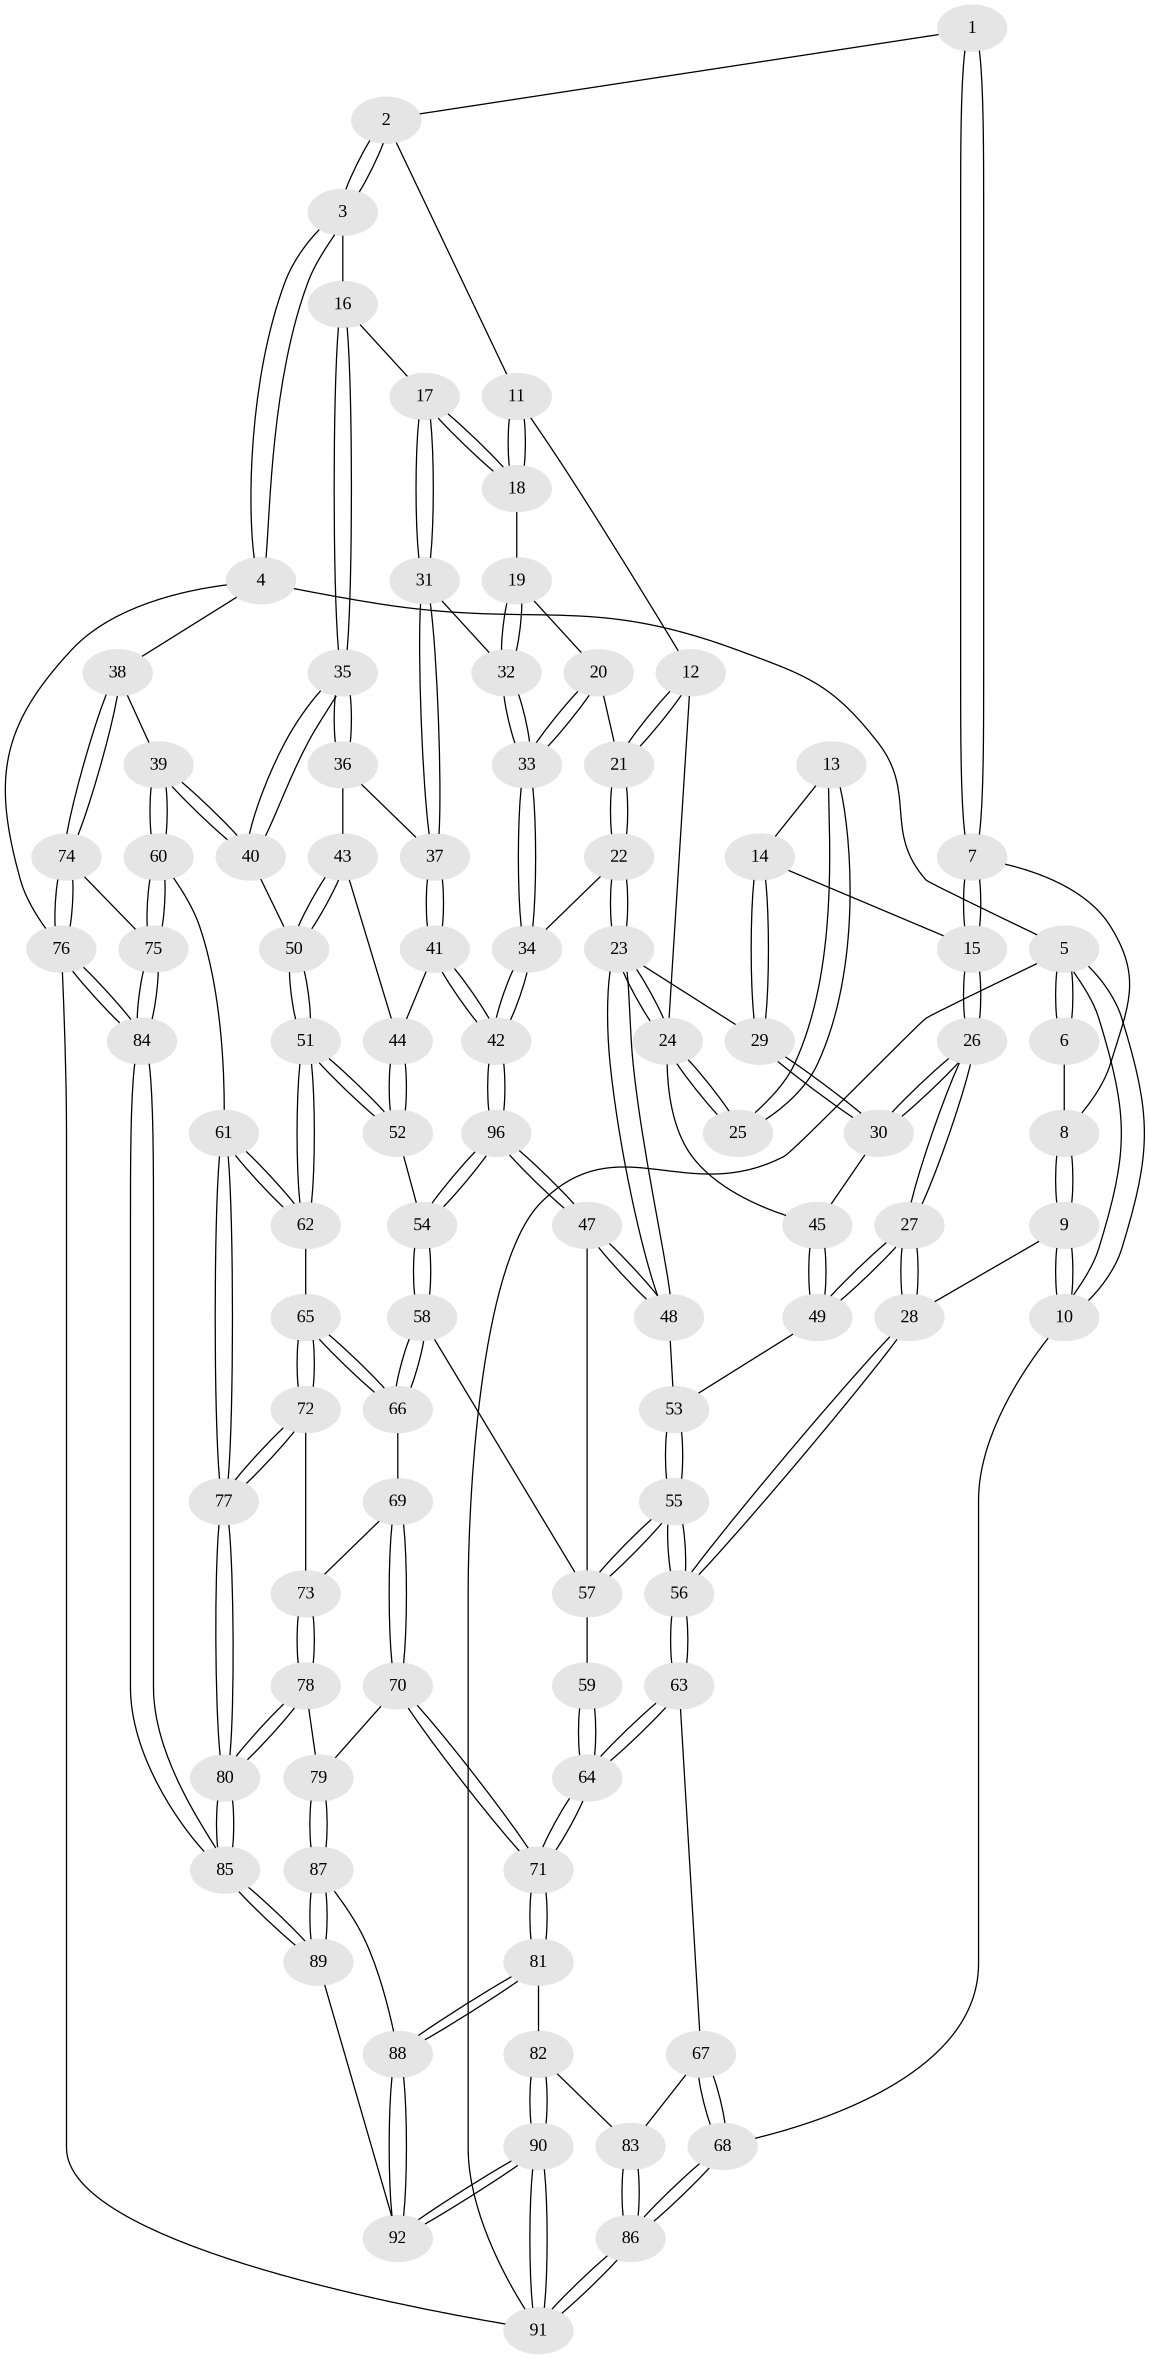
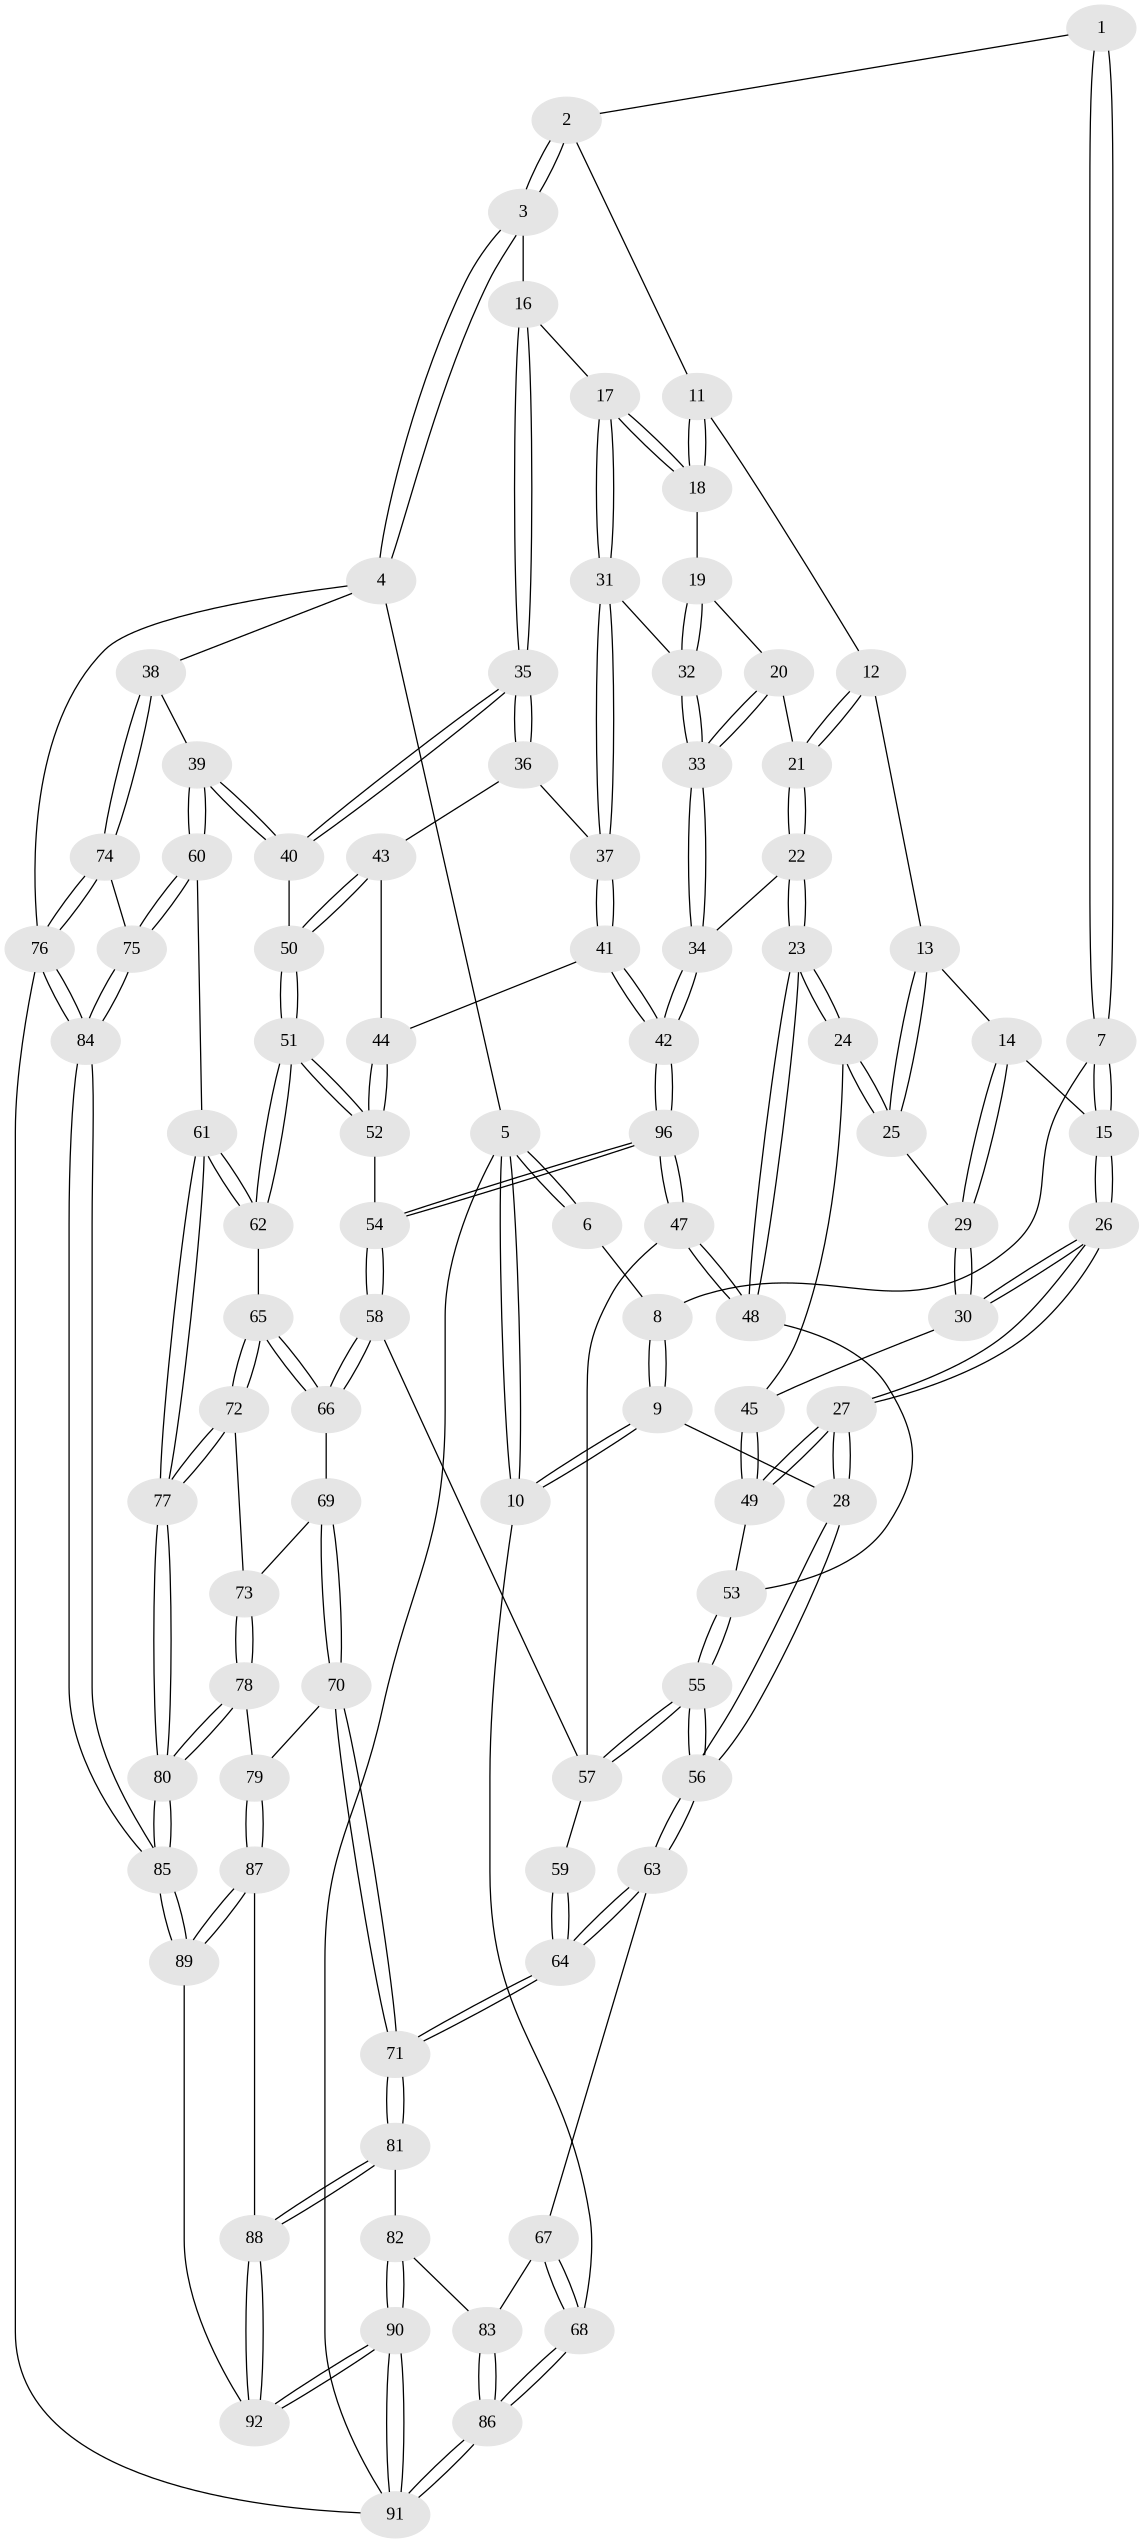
edge "12" -- "24": now "12" -- "13"
edge "23" -- "29": now "25" -- "29"
